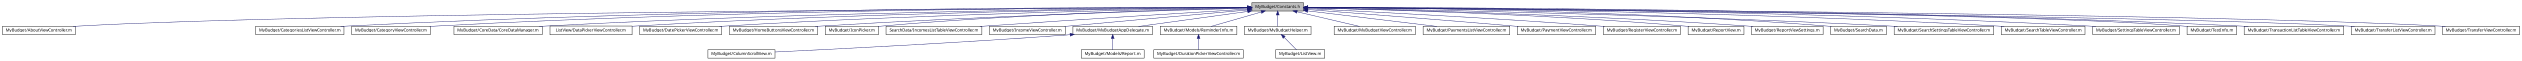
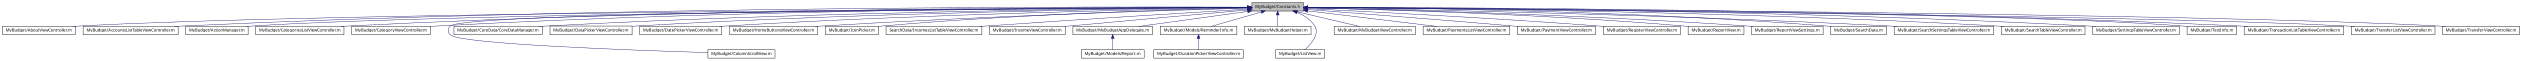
node "MyBudget/AccountsListTableViewController.m": added
node "MyBudget/ActionManager.m": added
node "ListView/DataPickerViewController.m": label "ListView/DataPickerViewController.m" -> "MyBudget/DataPickerViewController.m"
edge "MyBudget/ColumnScrollView.m" -> "MyBudget/MyBudgetAppDelegate.m": now "MyBudget/ColumnScrollView.m" -> "MyBudget/Constants.h"
edge "MyBudget/ListView.m" -> "MyBudget/MyBudgetHelper.m": now "MyBudget/ListView.m" -> "MyBudget/Constants.h"
